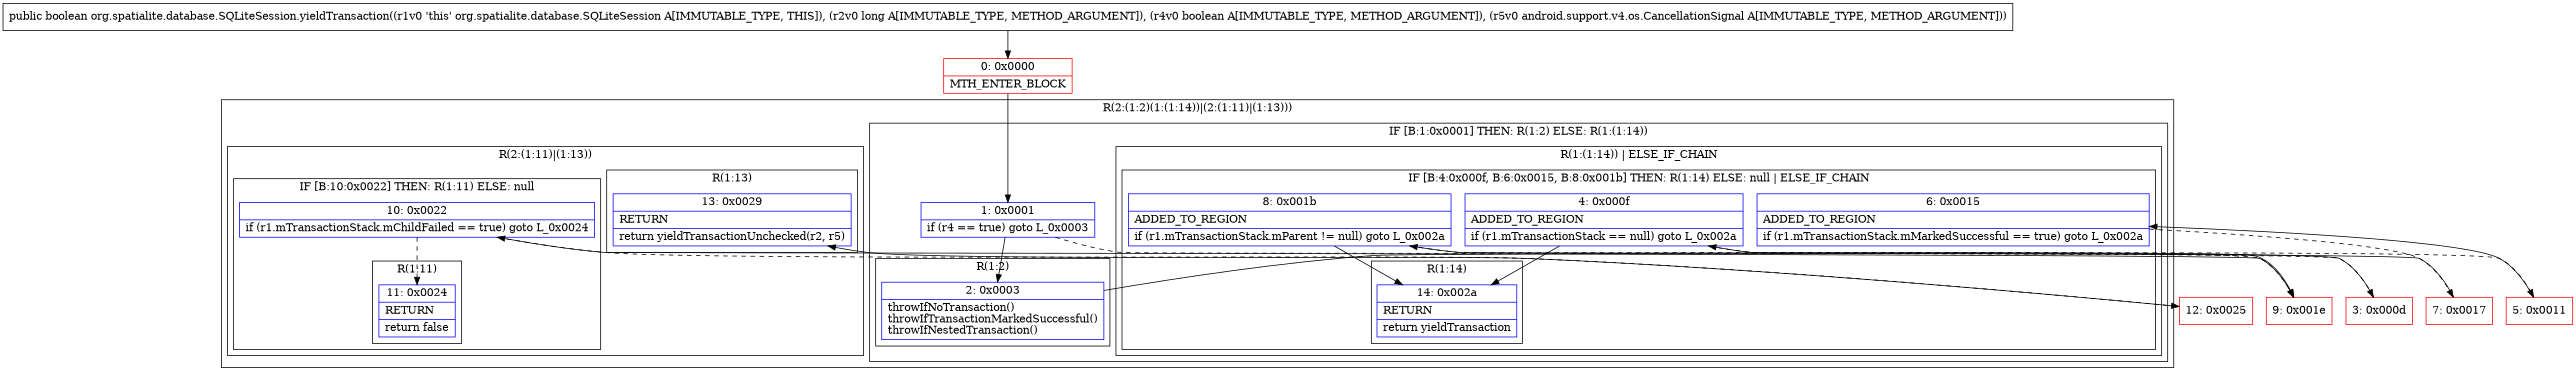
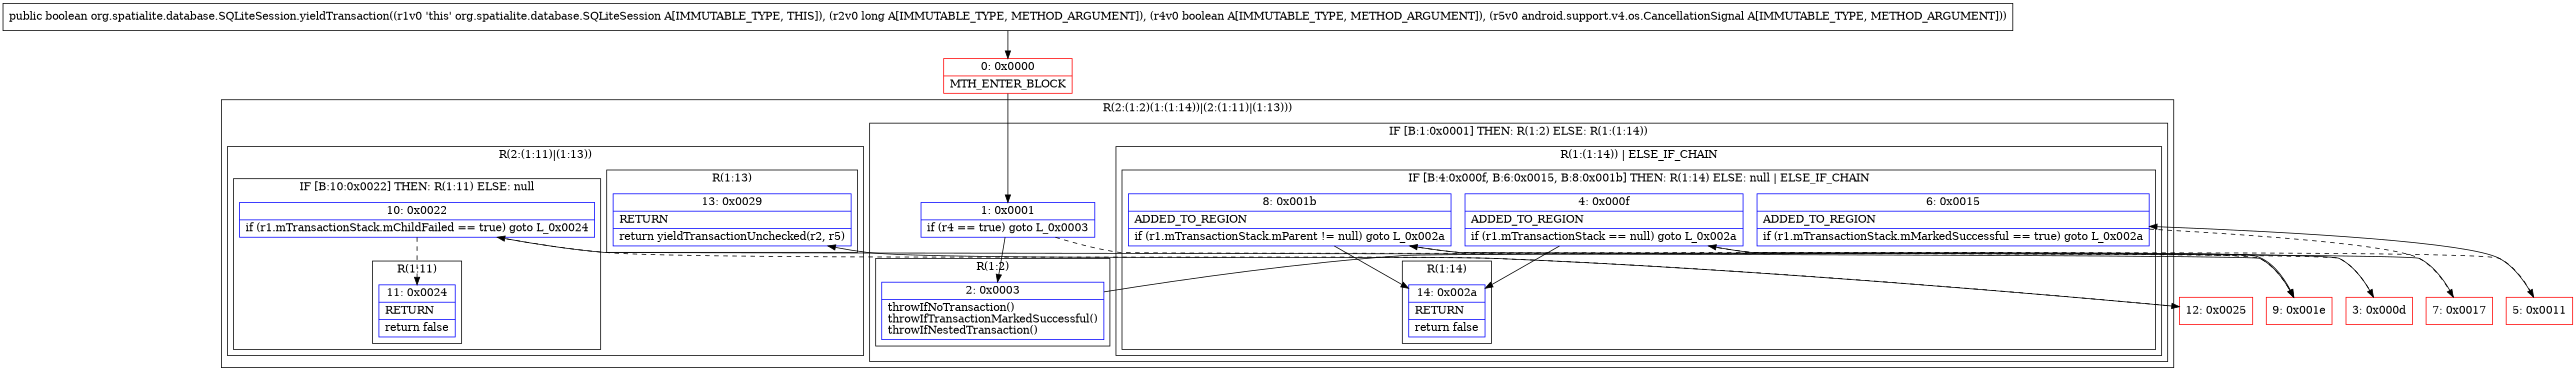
node "14: 0x002a": text "return yieldTransaction" -> "return false"
